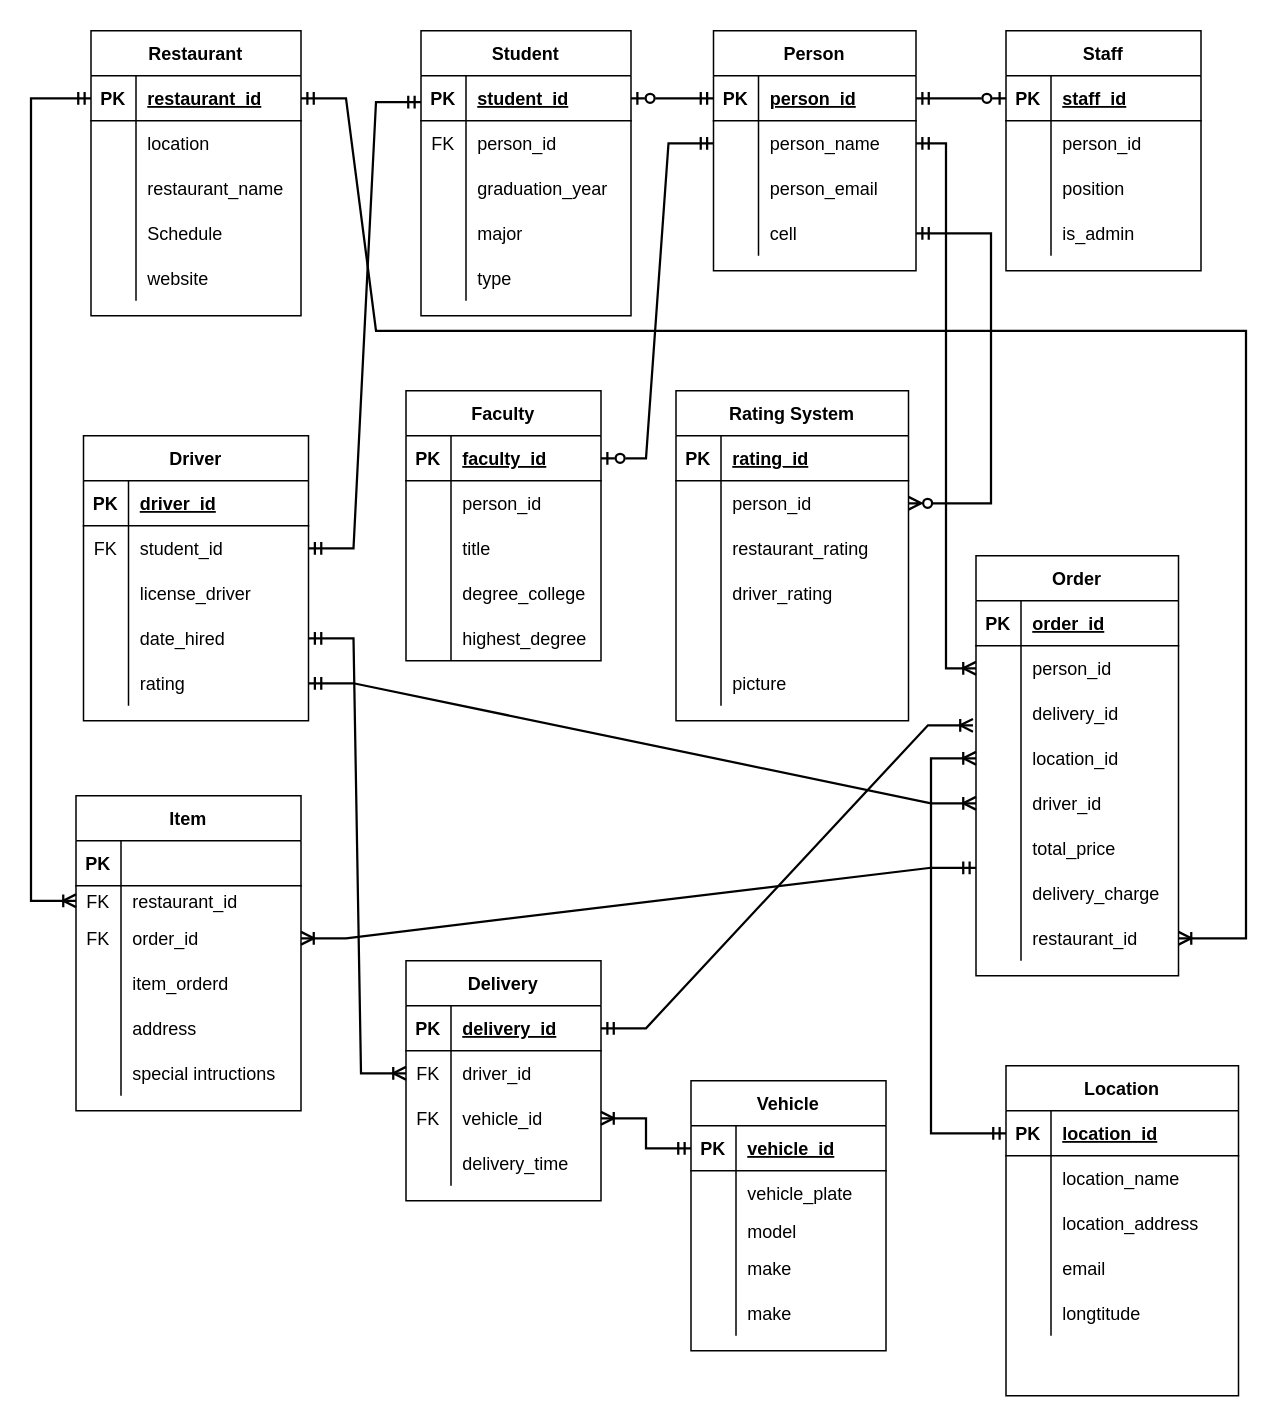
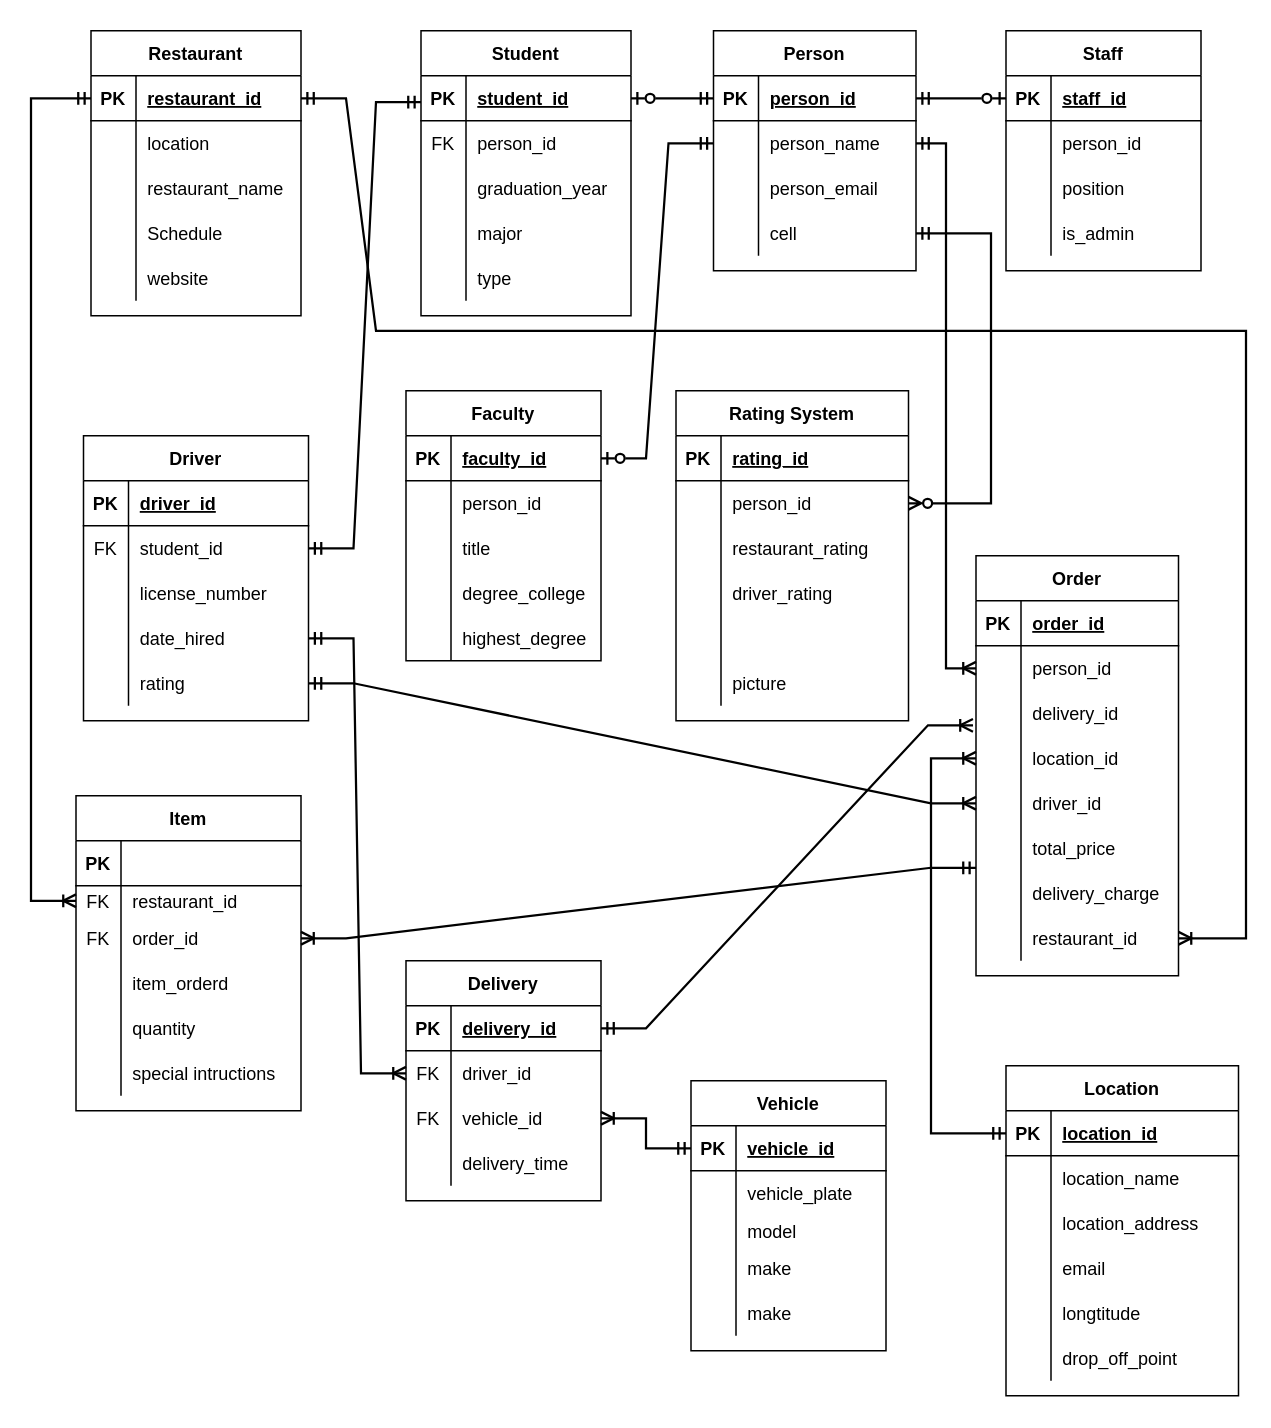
node "license_driver": label "license_driver" -> "license_number"
node "address": label "address" -> "quantity"
node "drop_off_point": added
